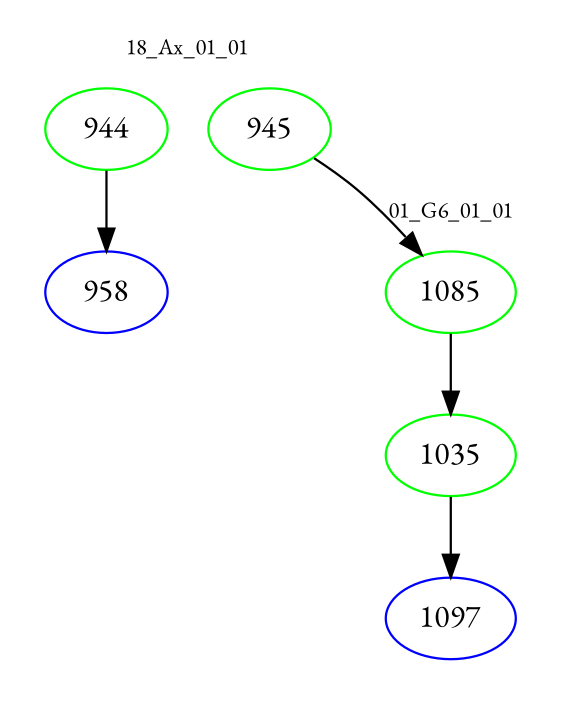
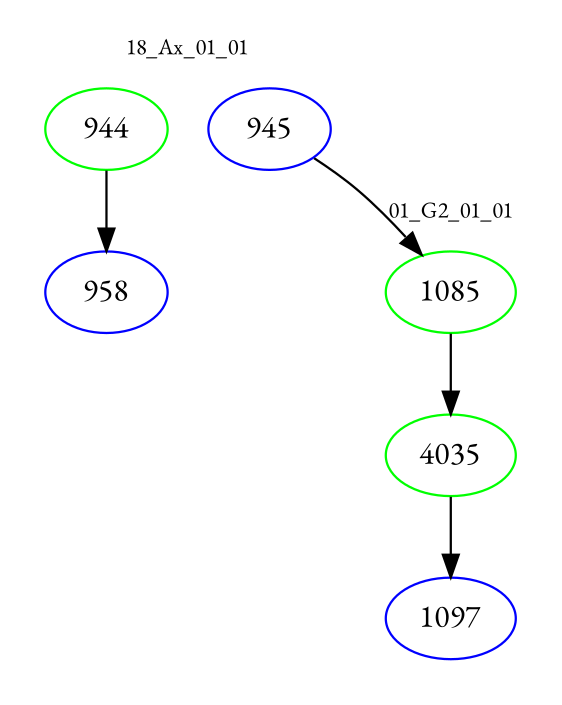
node "945": color green -> blue
cluster "01_G6_01_01": label "01_G6_01_01" -> "01_G2_01_01"
node "1035": label "1035" -> "4035"
